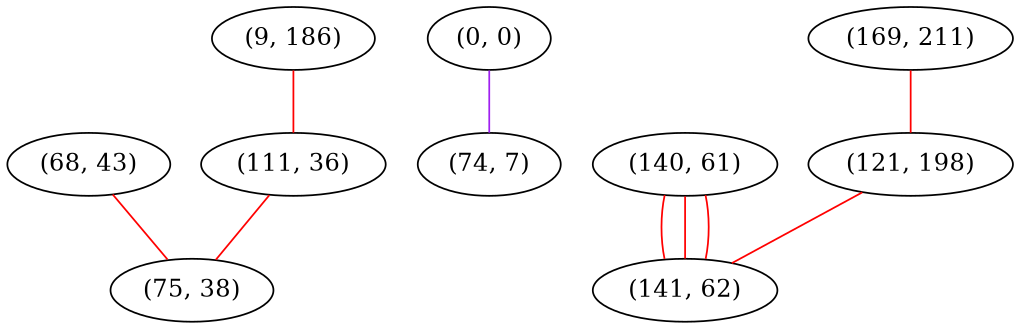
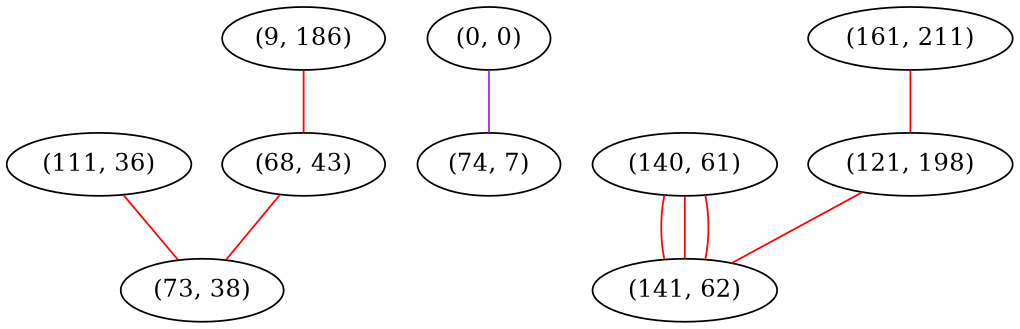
node "(169, 211)": label "(169, 211)" -> "(161, 211)"
edge "(9, 186)" -- "(111, 36)": now "(9, 186)" -- "(68, 43)"
node "(75, 38)": label "(75, 38)" -> "(73, 38)"
